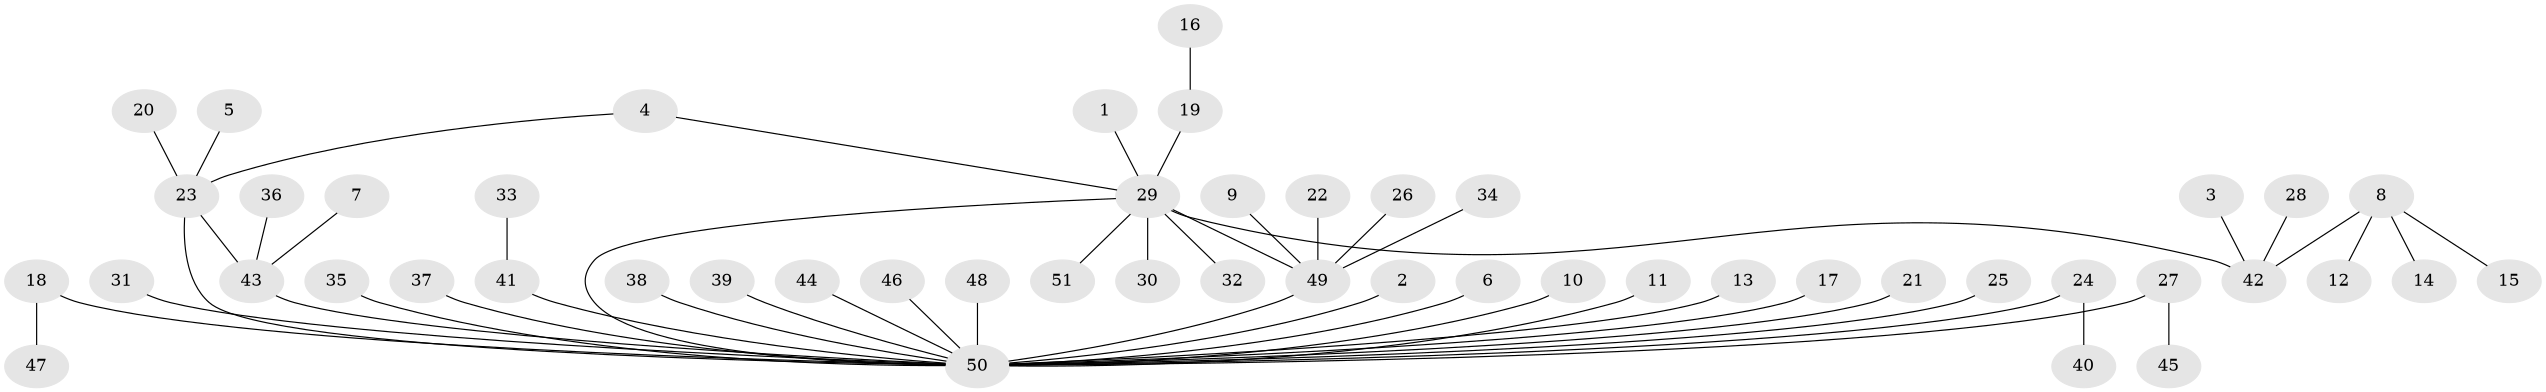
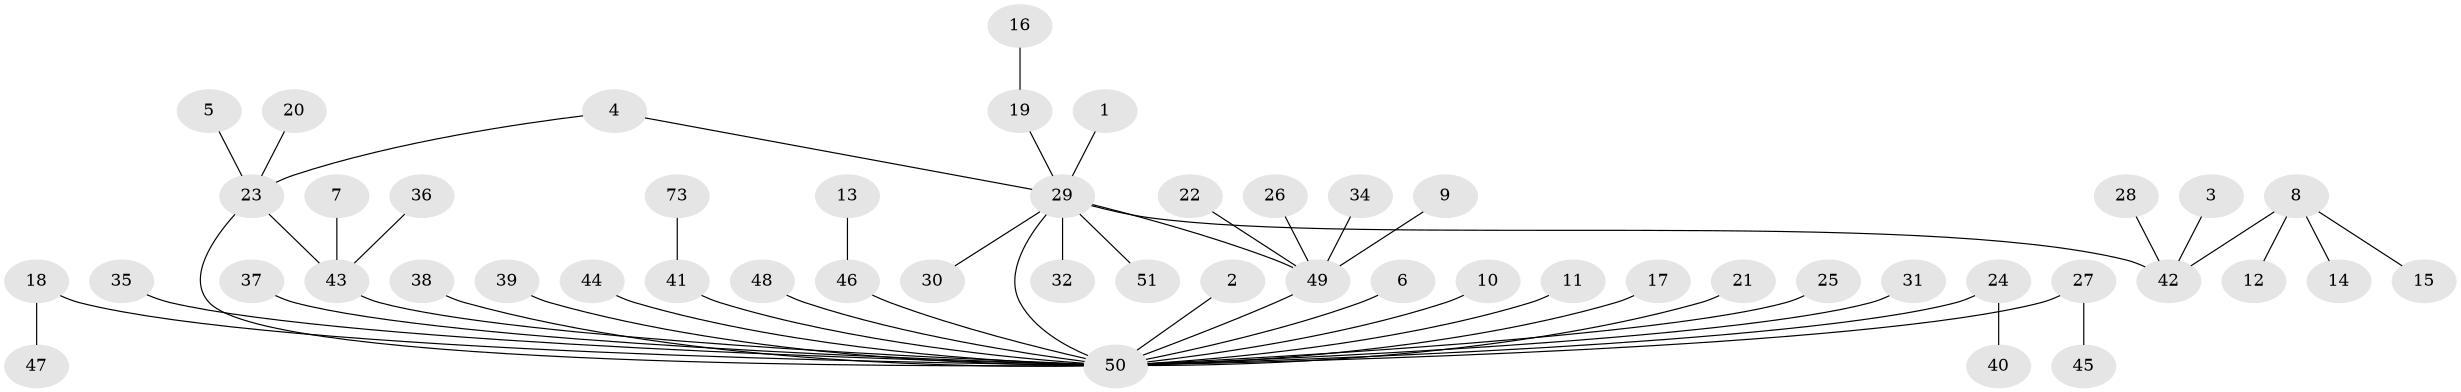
node "33": label "33" -> "73"
edge "13" -- "50": now "13" -- "46"
